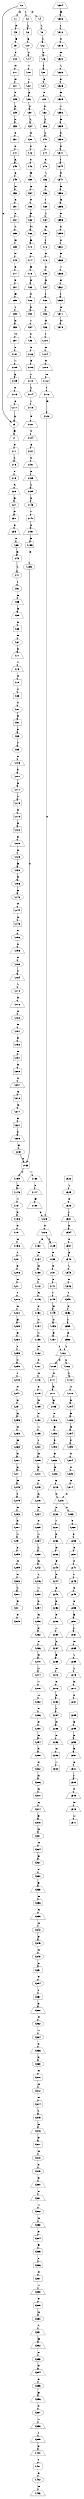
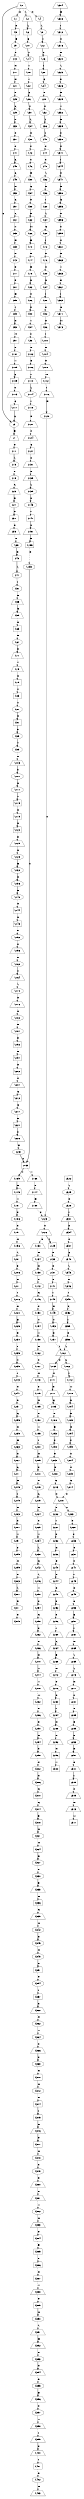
edge "S281" -> "S285": added, label "Q"
